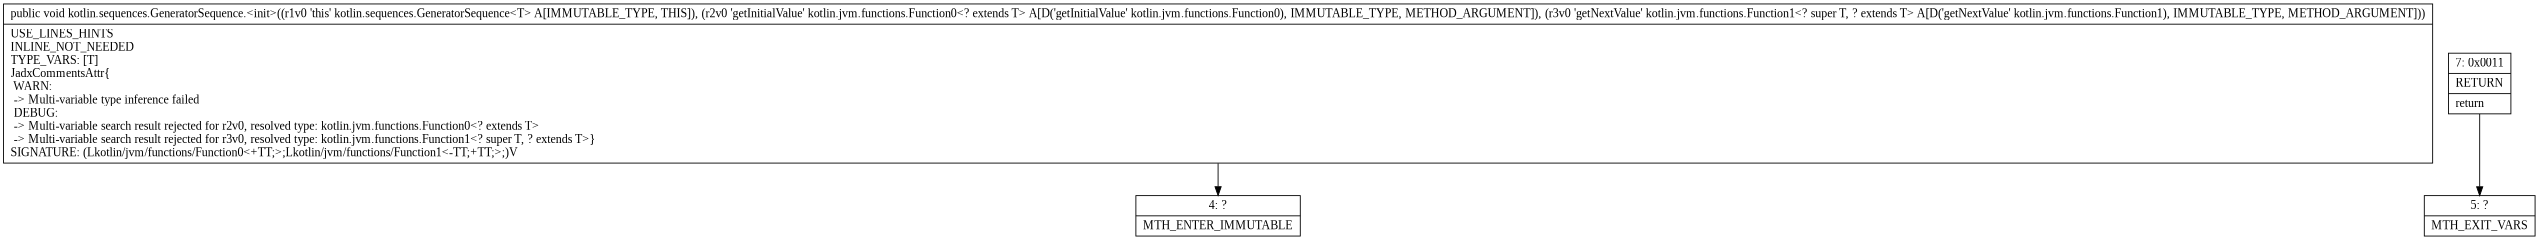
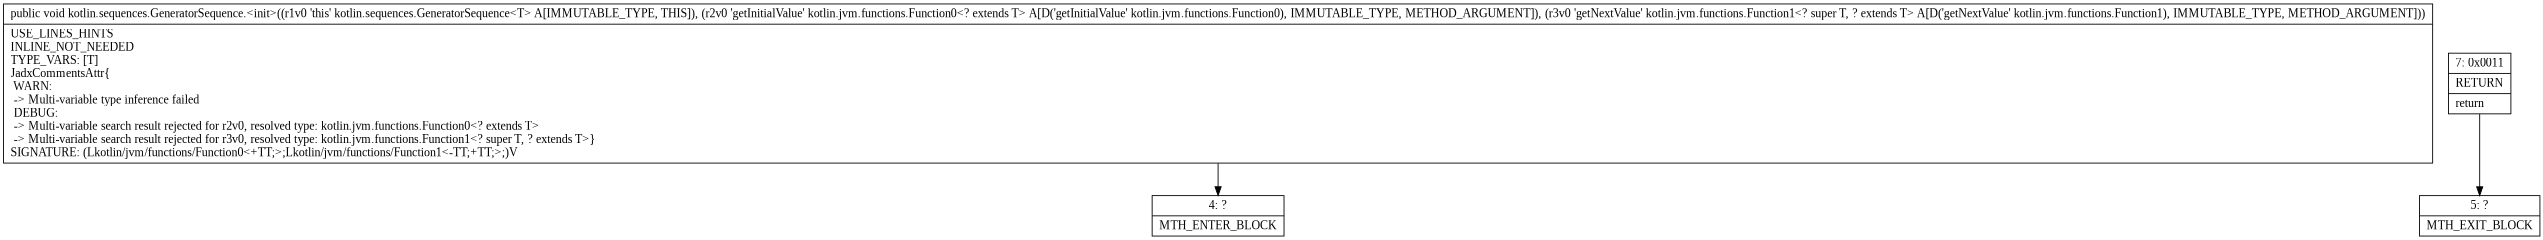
node "4: ?": text "MTH_ENTER_IMMUTABLE" -> "MTH_ENTER_BLOCK"
node "5: ?": text "MTH_EXIT_VARS" -> "MTH_EXIT_BLOCK"
